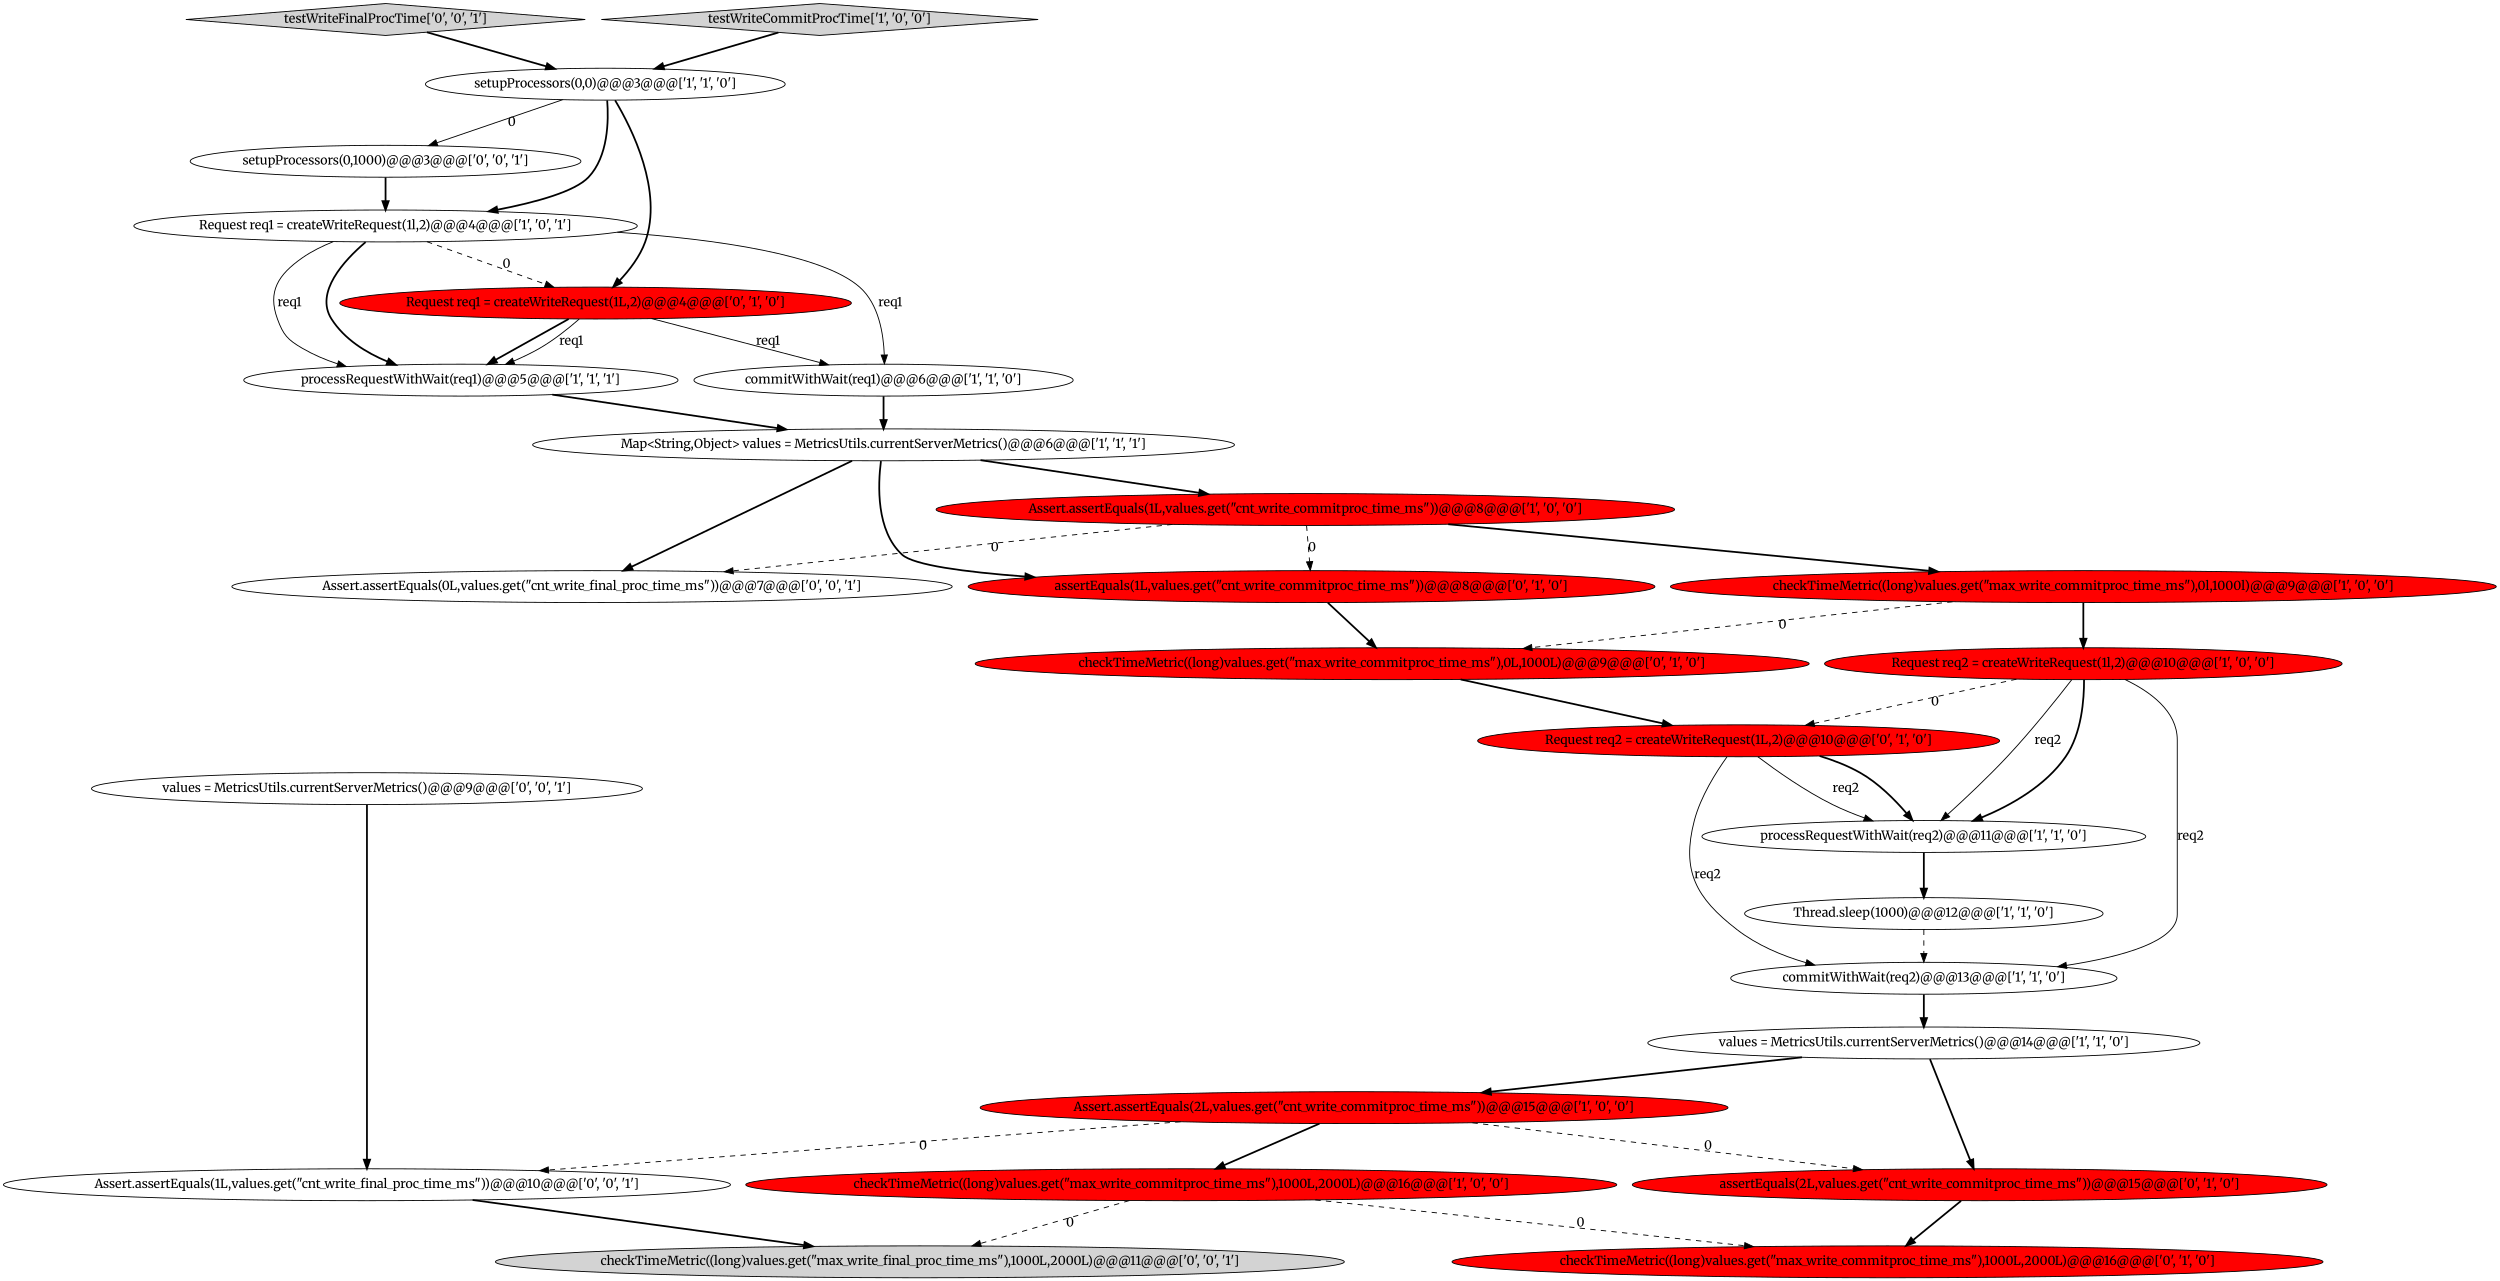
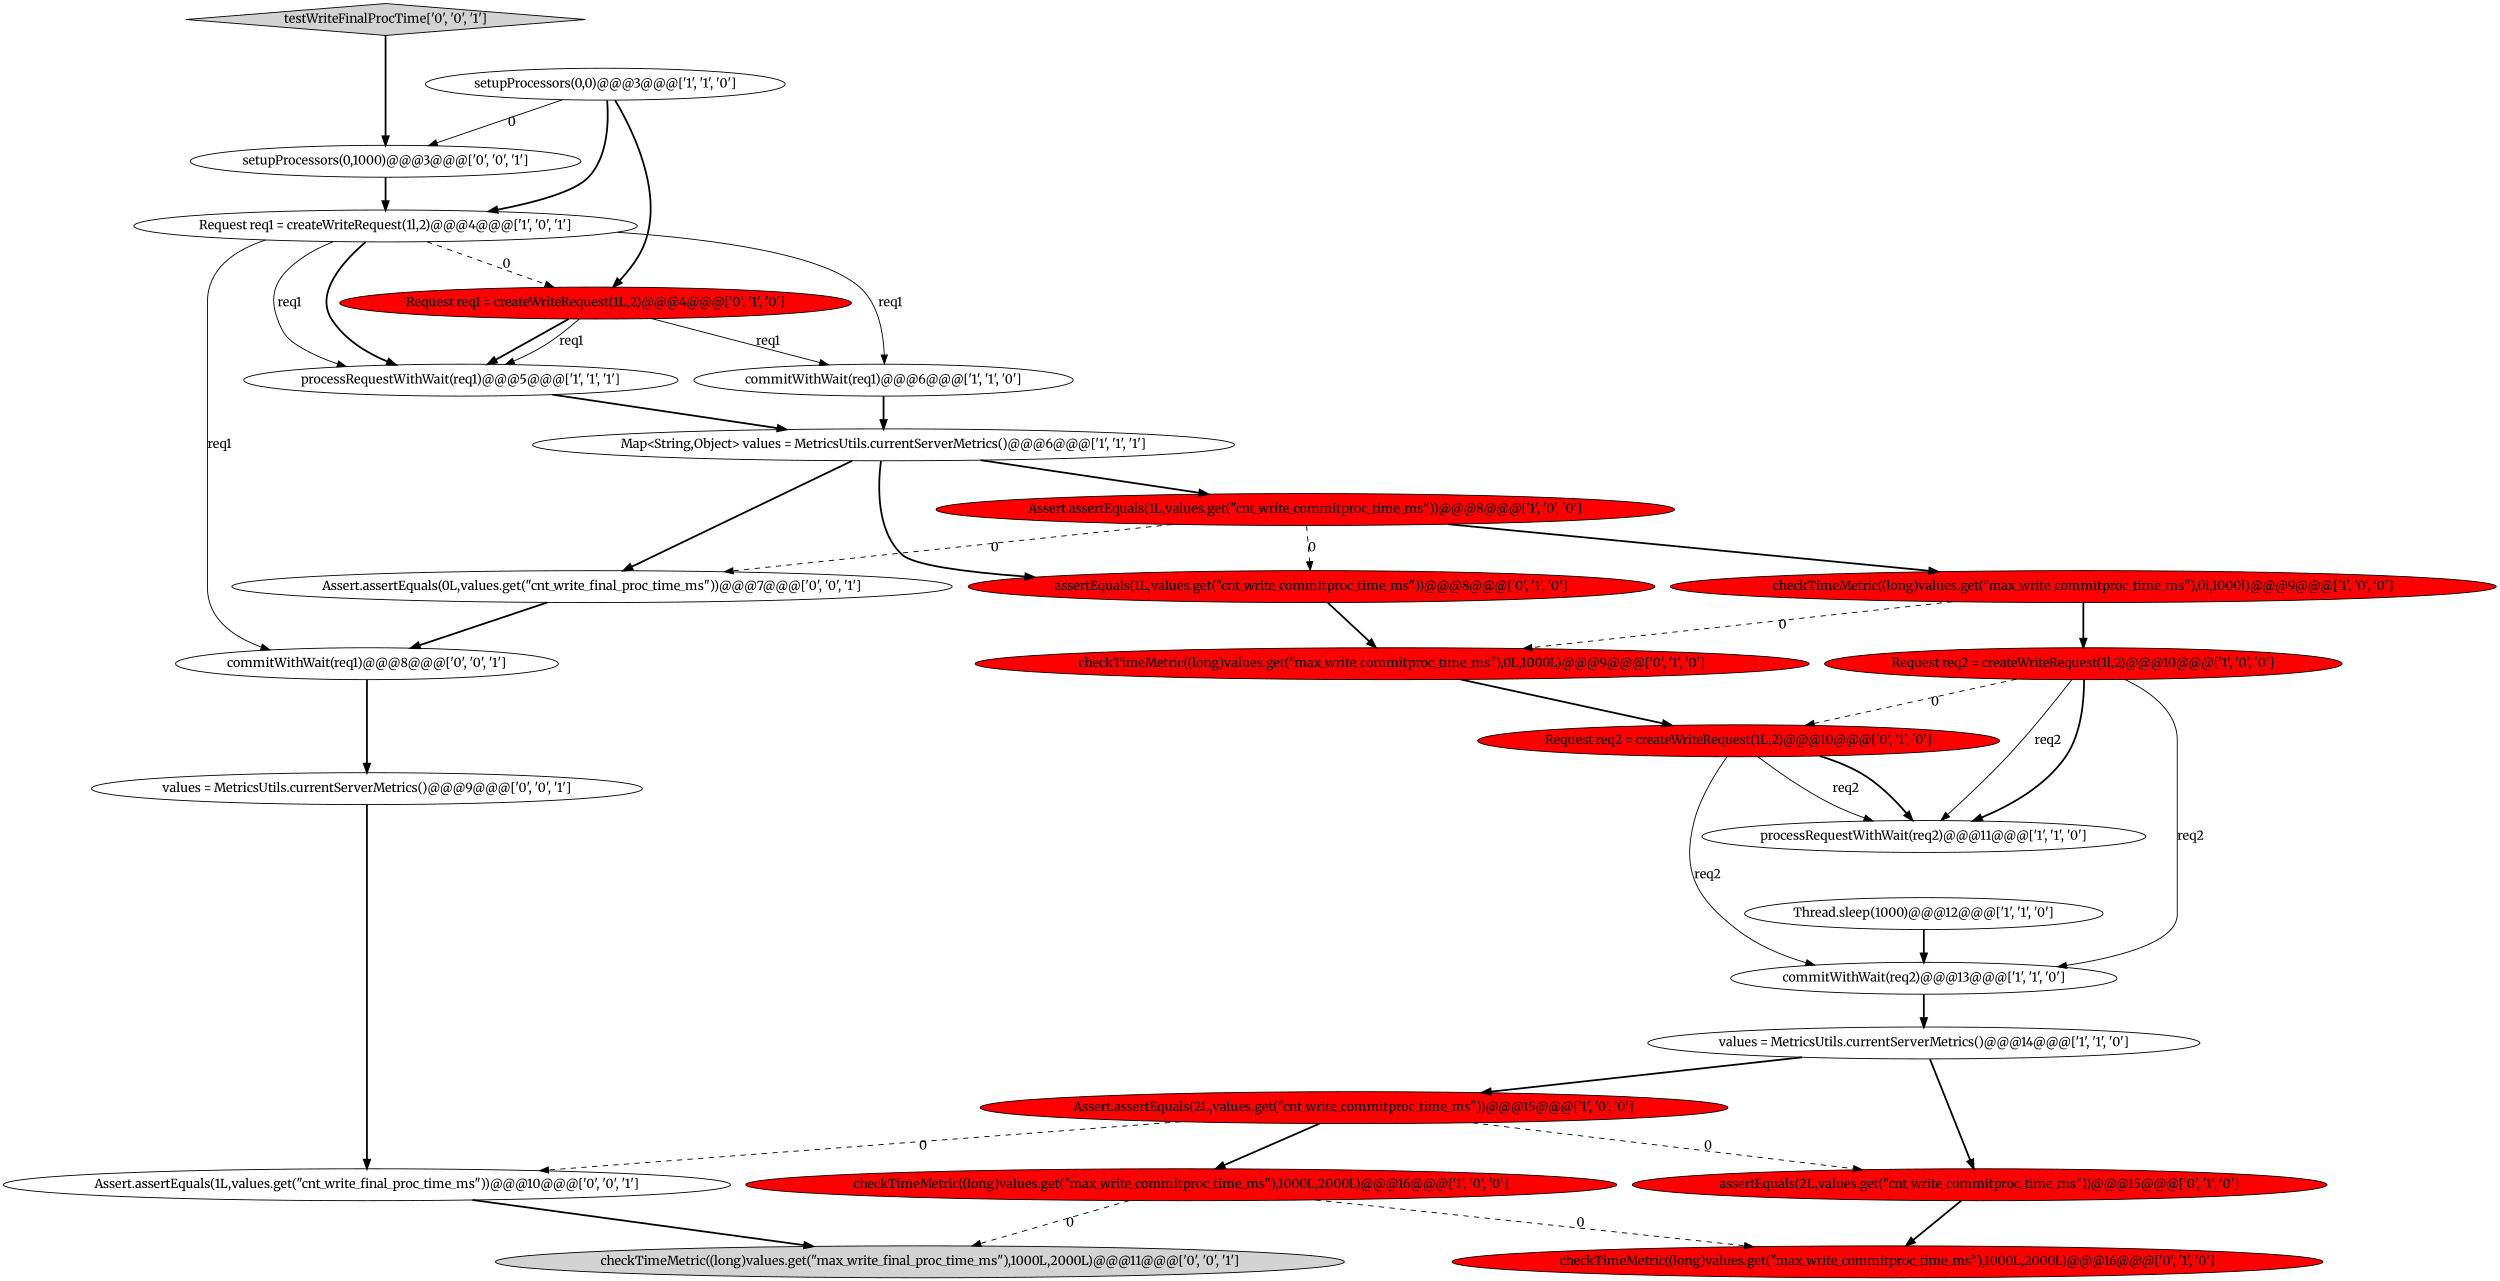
node "testWriteCommitProcTime['1', '0', '0']": removed
edge "testWriteFinalProcTime['0', '0', '1']" -> "setupProcessors(0,0)@@@3@@@['1', '1', '0']": now "testWriteFinalProcTime['0', '0', '1']" -> "setupProcessors(0,1000)@@@3@@@['0', '0', '1']"
node "commitWithWait(req1)@@@8@@@['0', '0', '1']": added
edge "processRequestWithWait(req2)@@@11@@@['1', '1', '0']" -> "Thread.sleep(1000)@@@12@@@['1', '1', '0']": removed
edge "Thread.sleep(1000)@@@12@@@['1', '1', '0']" -> "commitWithWait(req2)@@@13@@@['1', '1', '0']": style dashed -> bold
